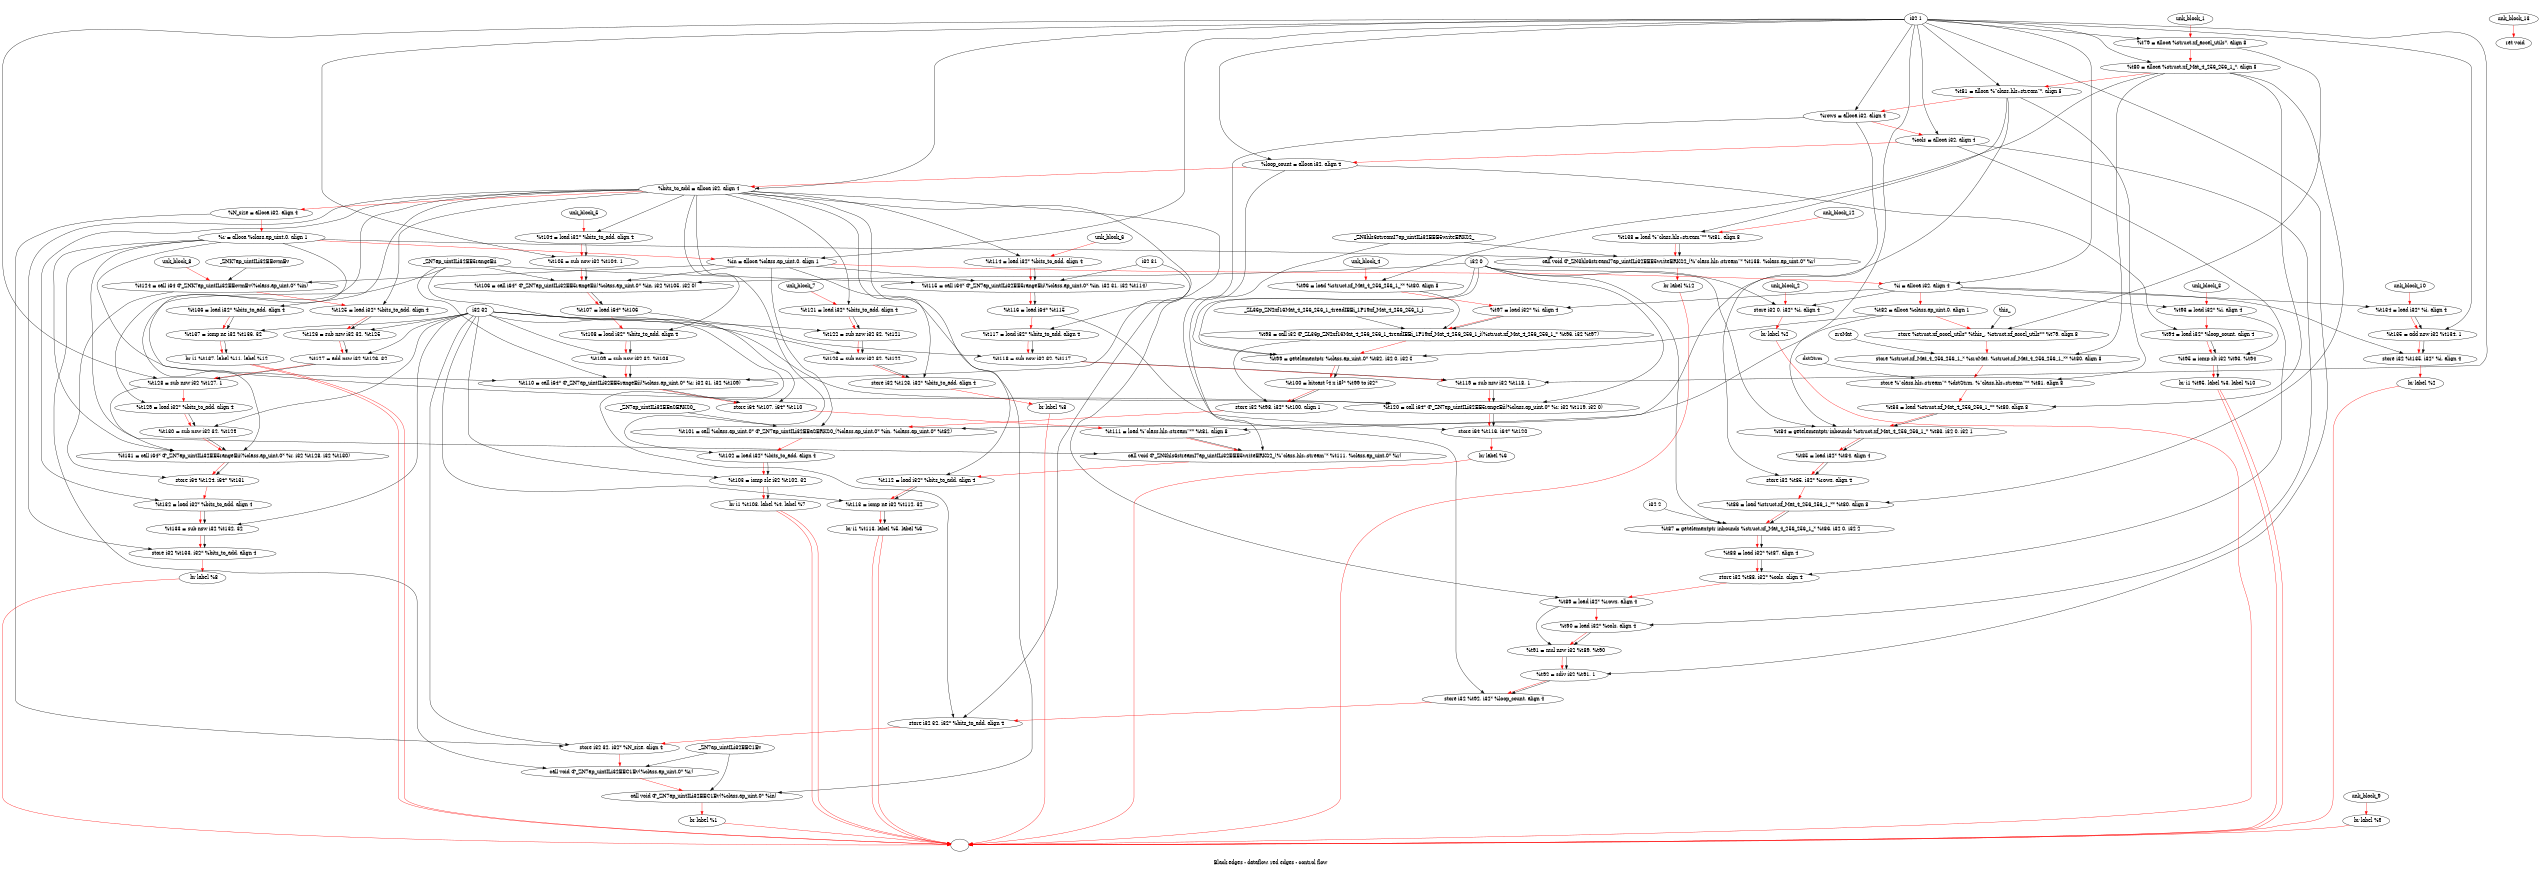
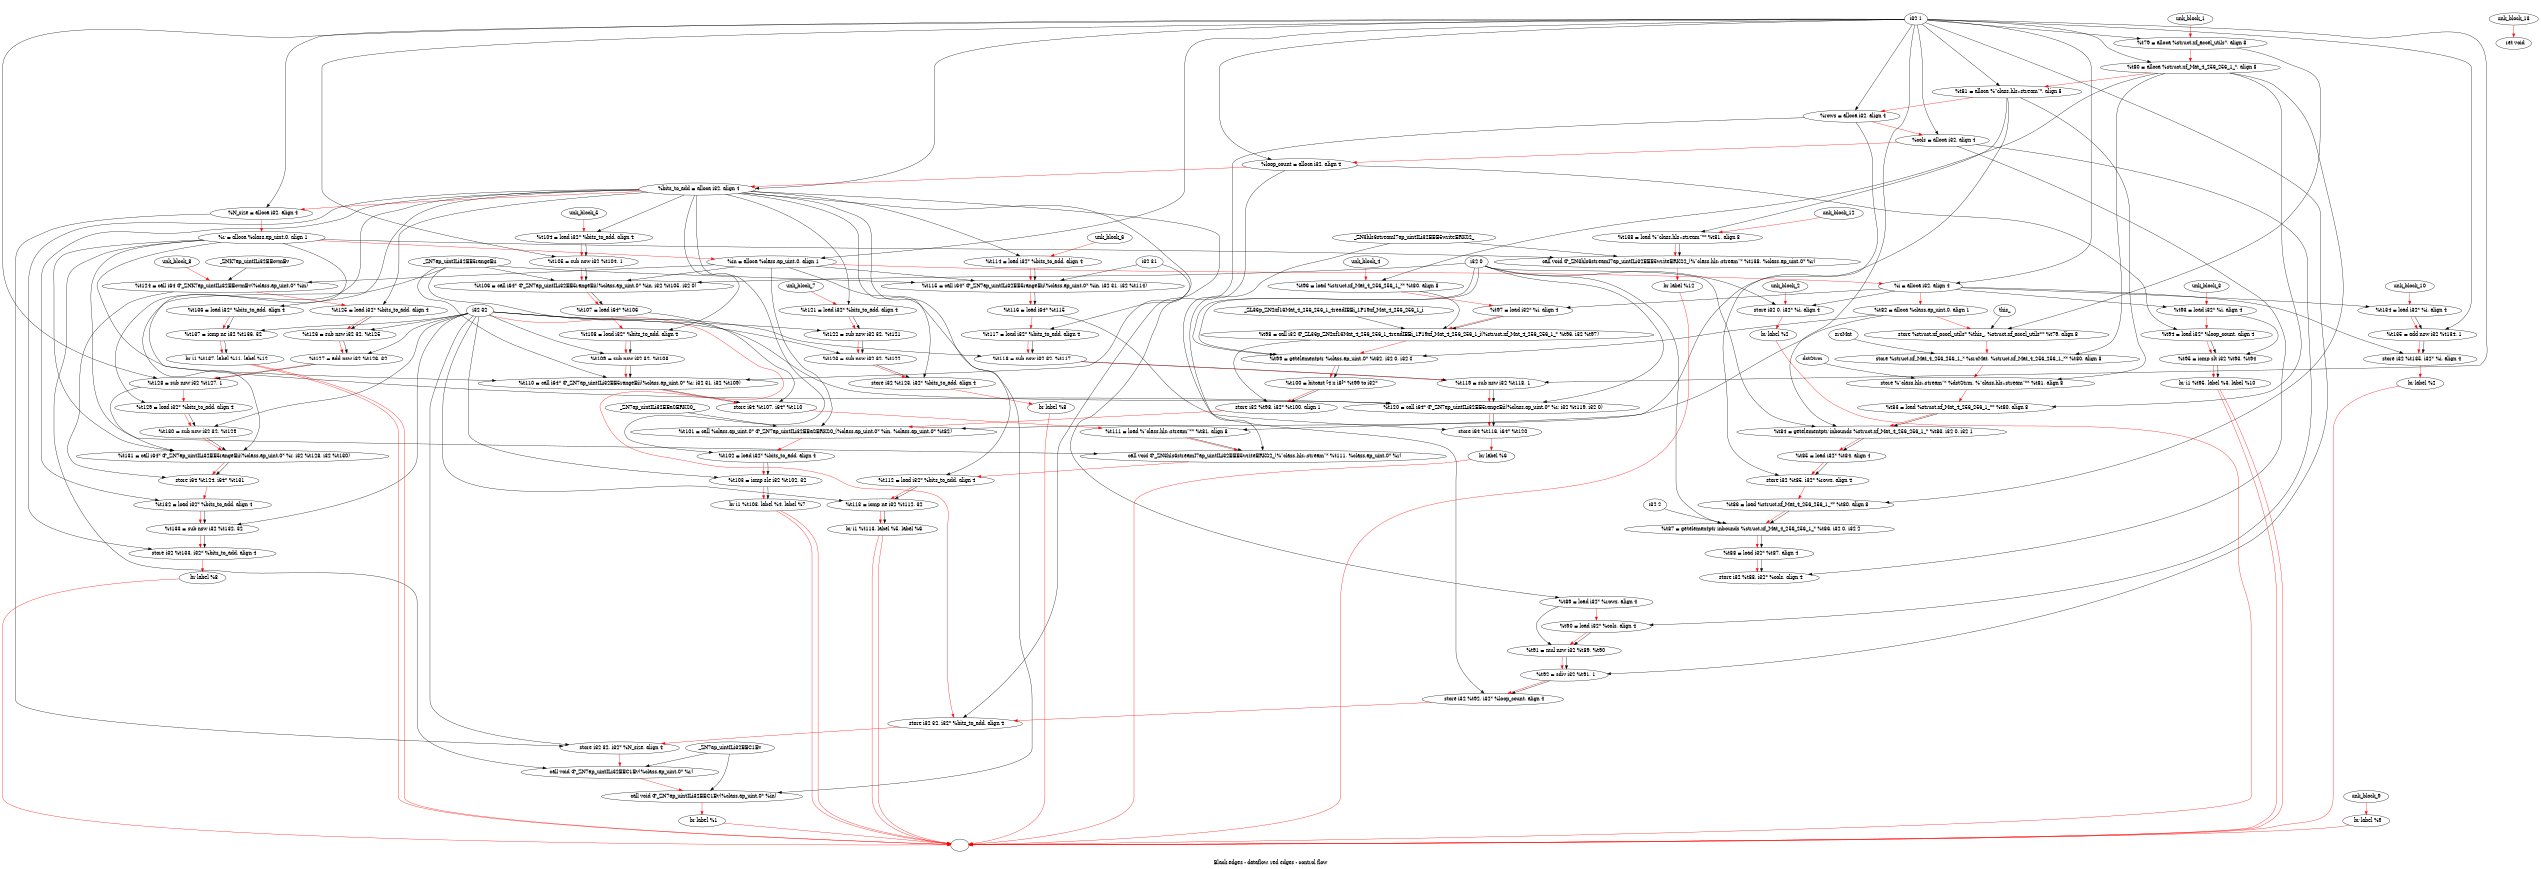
edge "i32 1" -> "%N_size = alloca i32, align 4": added
edge "i32 32" -> "store i32 32, i32* %bits_to_add, align 4": color black -> red
edge "store i32 %t88, i32* %cols, align 4" -> "%t89 = load i32* %rows, align 4": removed
